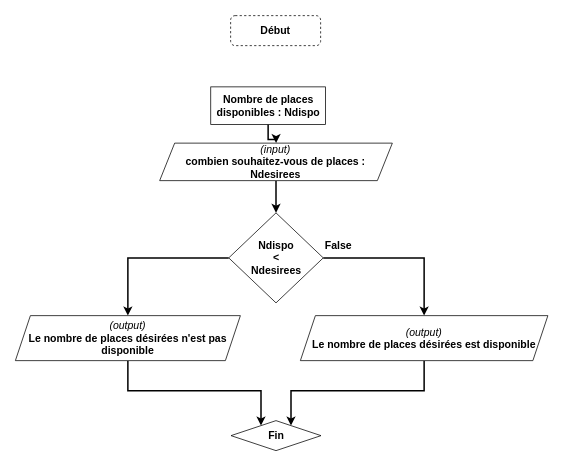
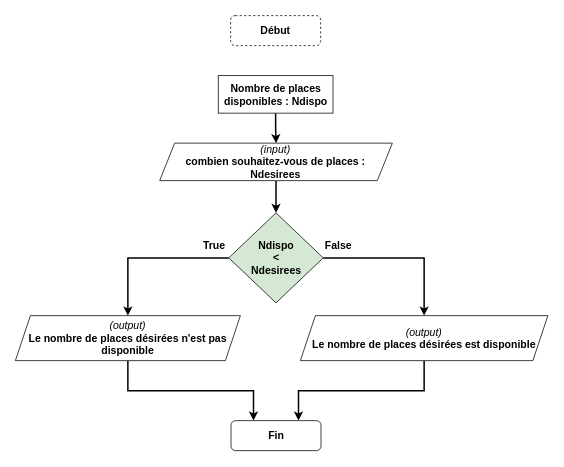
node "Nombre de places disponibles : Ndispo": moved (268, 105) -> (276, 94)
node "True": added
node "Ndispo < Ndesirees": fillcolor #ffffff -> #d5e8d4
node "Fin": shape diamond -> rounded rectangle
